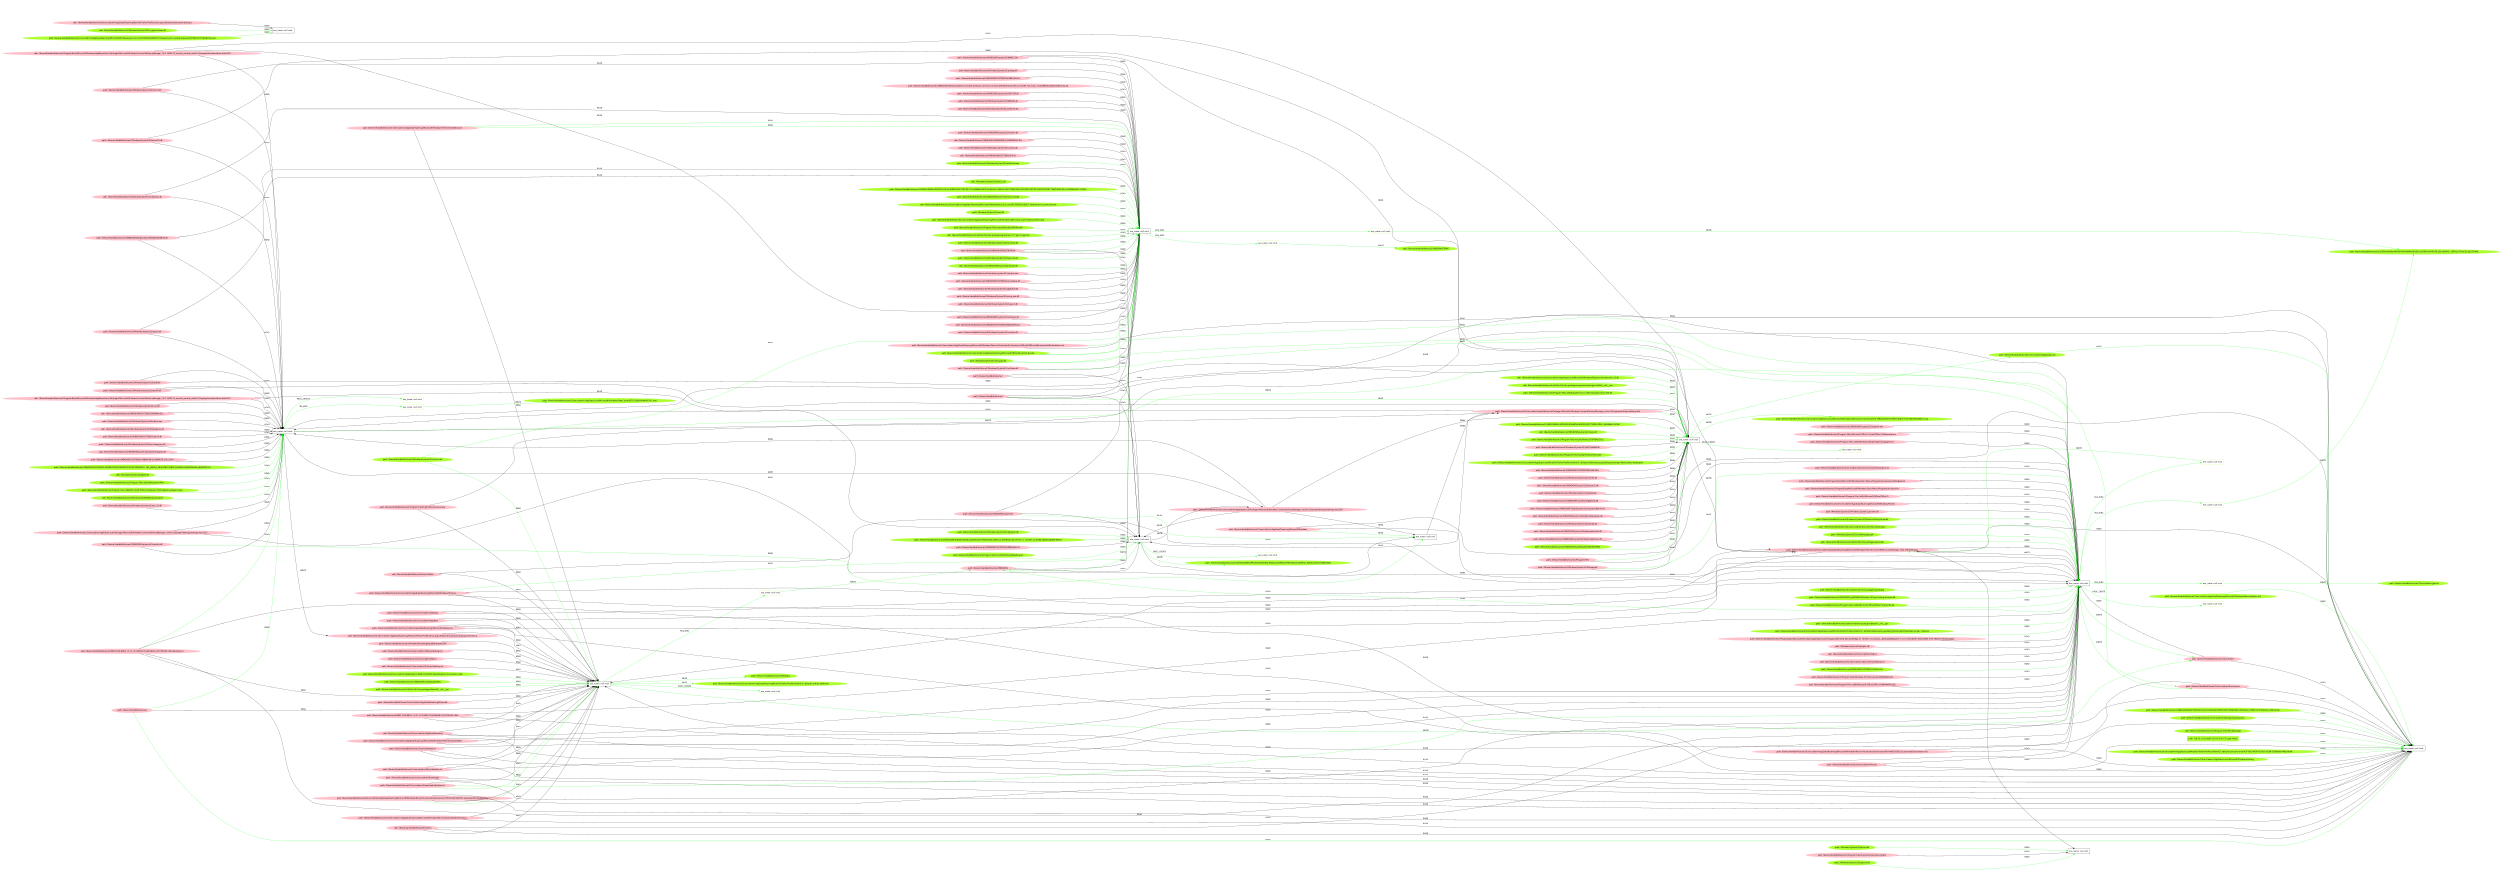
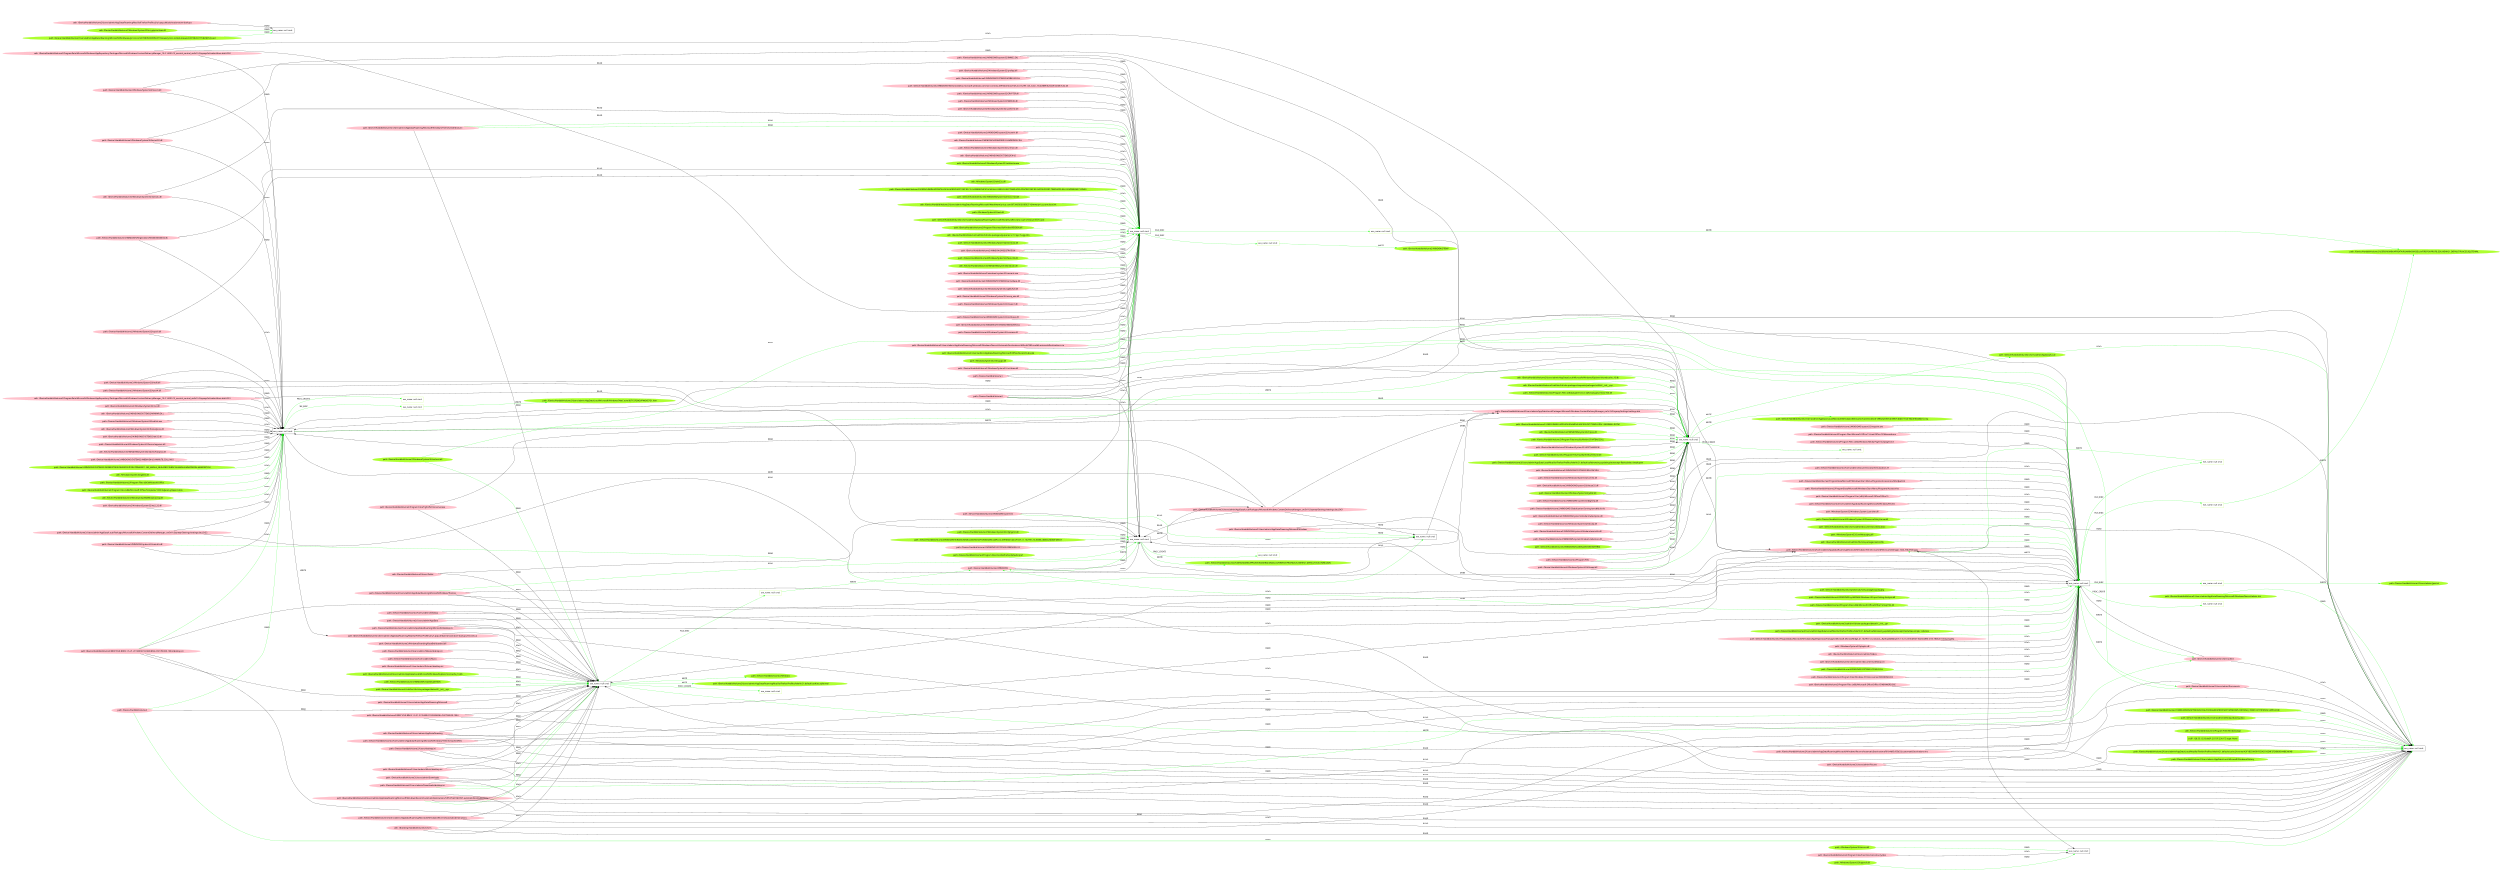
node "path: /Device/HarddiskVolume2/Windows/System32/gdi32.dll": fillcolor pink -> greenyellow
